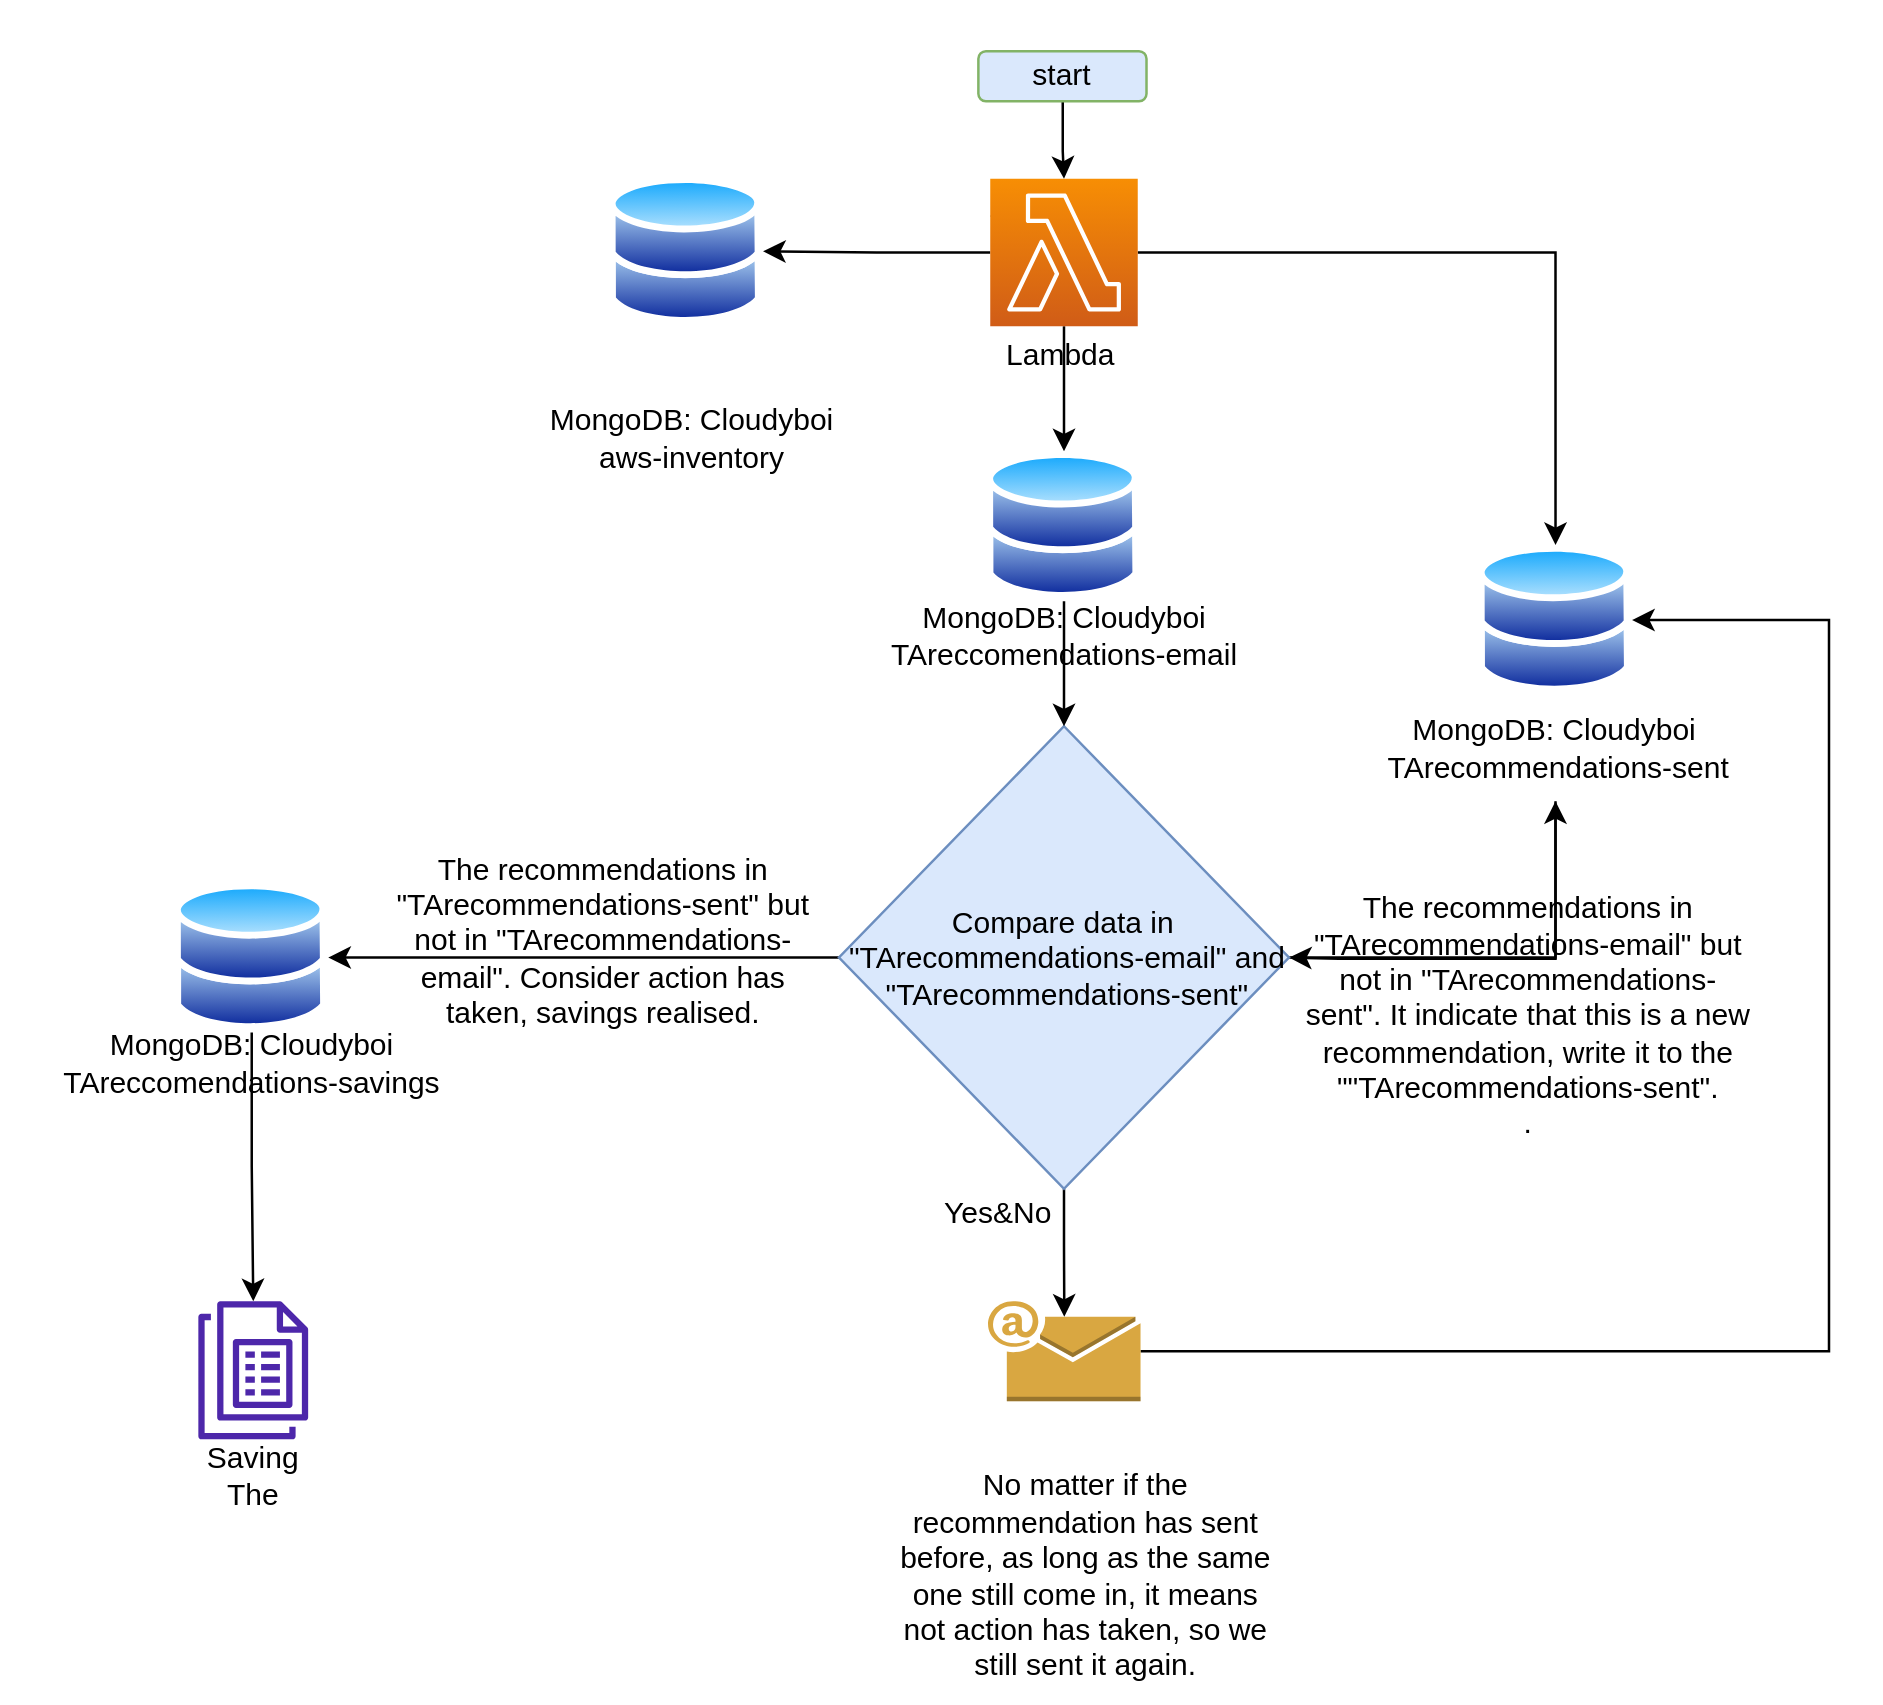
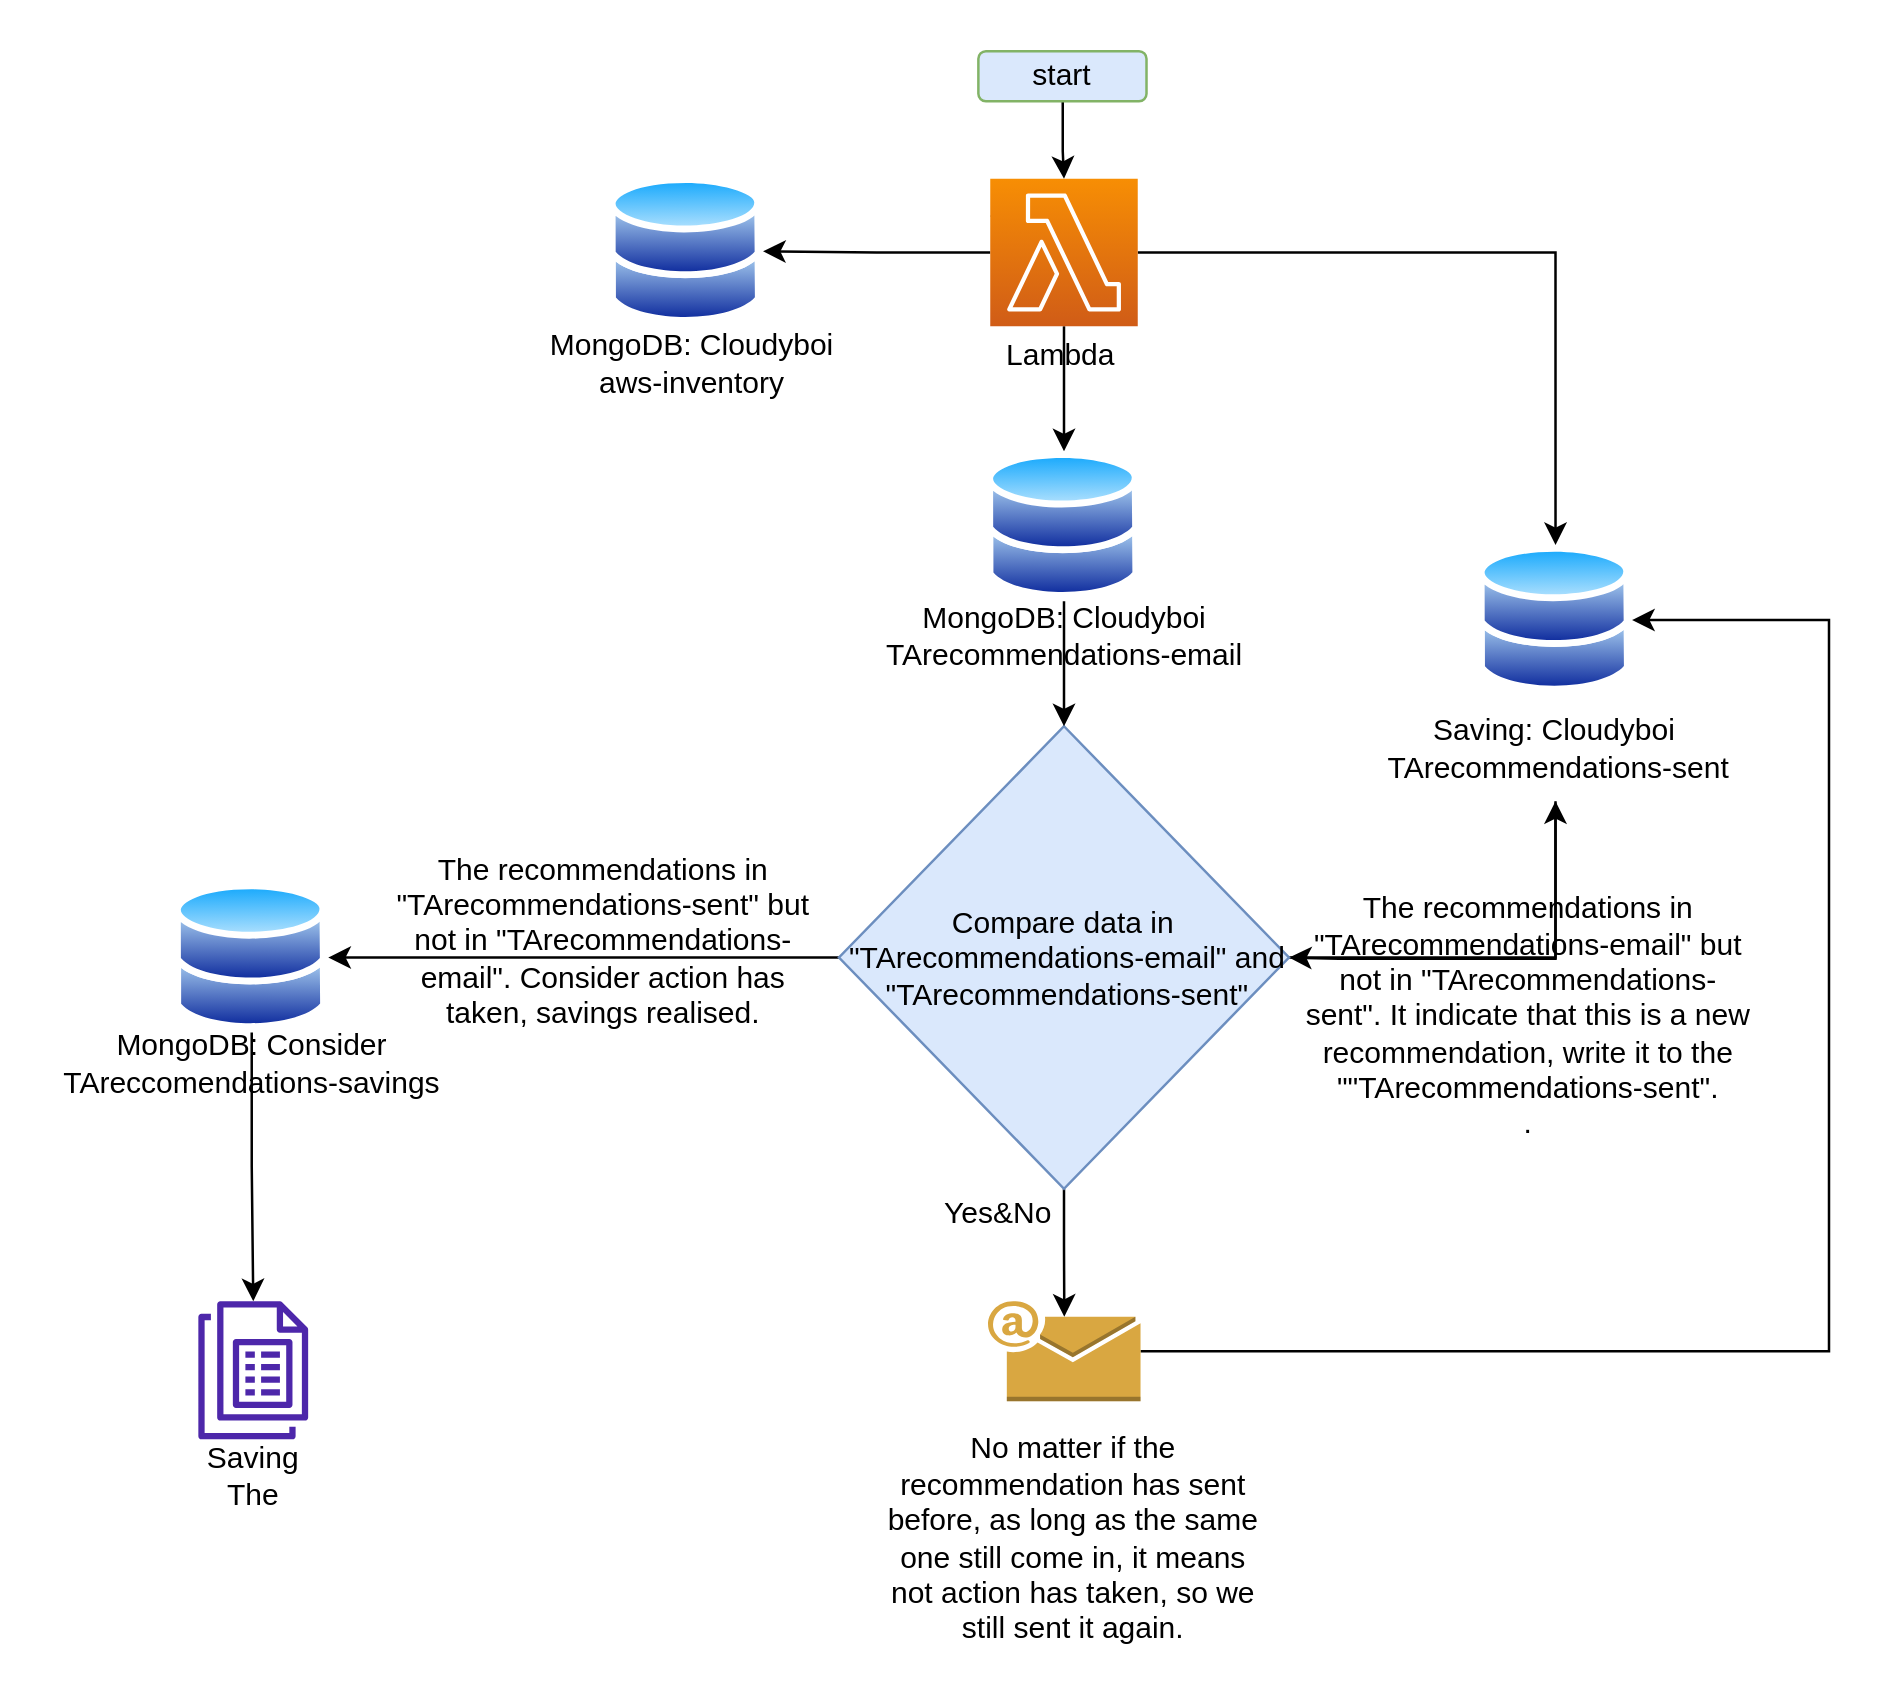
node "MongoDB: Cloudyboi aws-inventory": moved (692, 439) -> (692, 364)
node "MongoDB: Cloudyboi TAreccomendations-email": label "MongoDB: Cloudyboi TAreccomendations-email" -> "MongoDB: Cloudyboi TArecommendations-email"
node "MongoDB: Cloudyboi TArecommendations-sent": label "MongoDB: Cloudyboi TArecommendations-sent" -> "Saving: Cloudyboi TArecommendations-sent"
node "MongoDB: Cloudyboi TAreccomendations-savings": label "MongoDB: Cloudyboi TAreccomendations-savings" -> "MongoDB: Consider TAreccomendations-savings"
node "No matter if the recommendation has sent before, as long as the same one still come in, it means not action has taken, so we still sent it again.": moved (1087, 1576) -> (1075, 1539)
